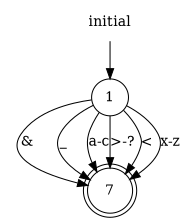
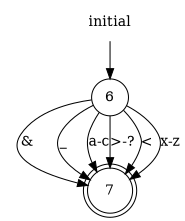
node "1": label "1" -> "6"
